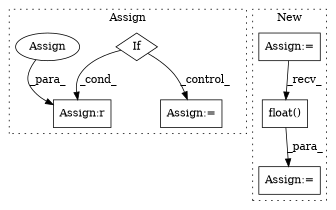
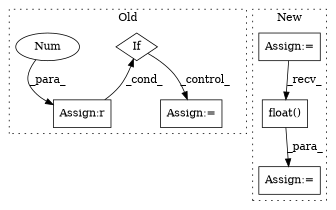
cluster "Assign": label "Assign" -> "Old"
node "Assign": label "Assign" -> "Num"
edge "If" -> "Assign:r": reversed
